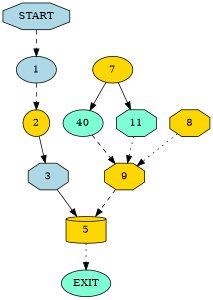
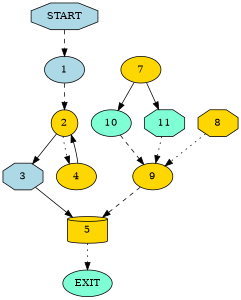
node "40": label "40" -> "10"
node "4": added
node "9": shape octagon -> ellipse
